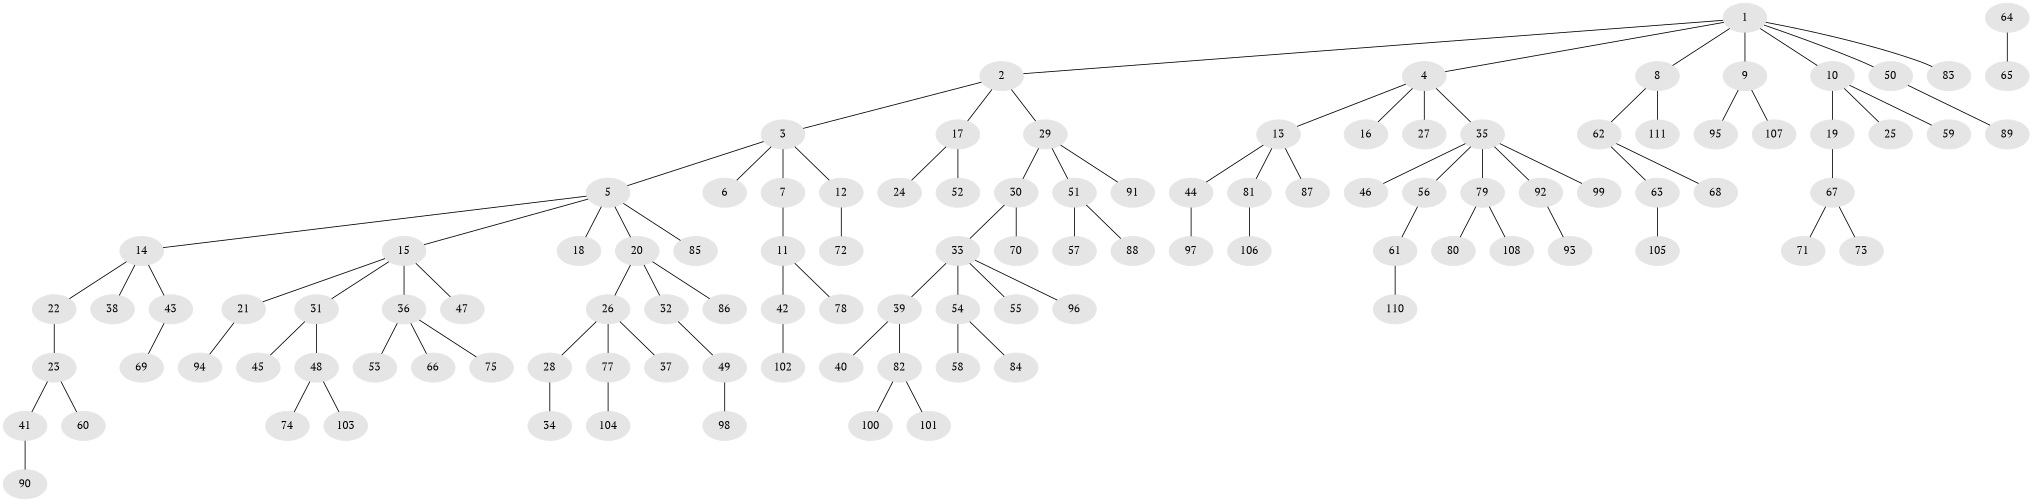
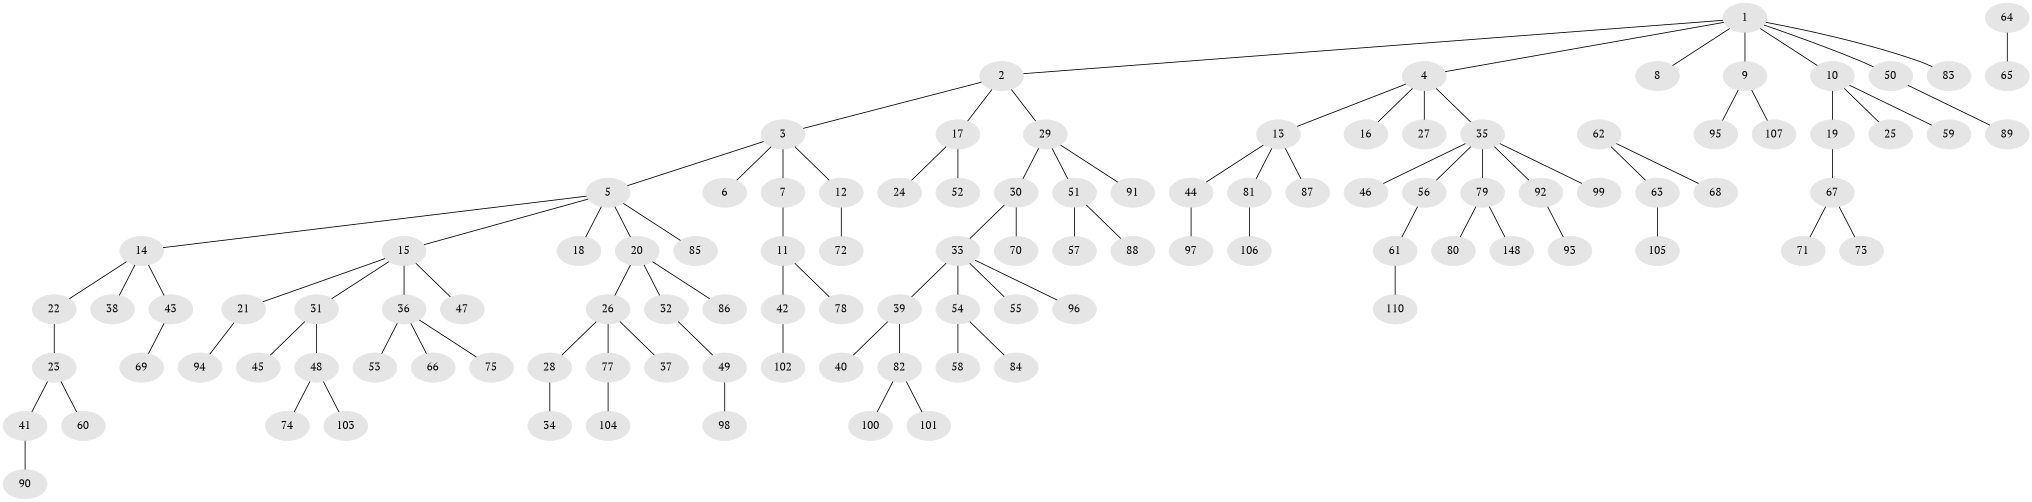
edge "8" -- "62": removed
node "111": removed
node "108": label "108" -> "148"
